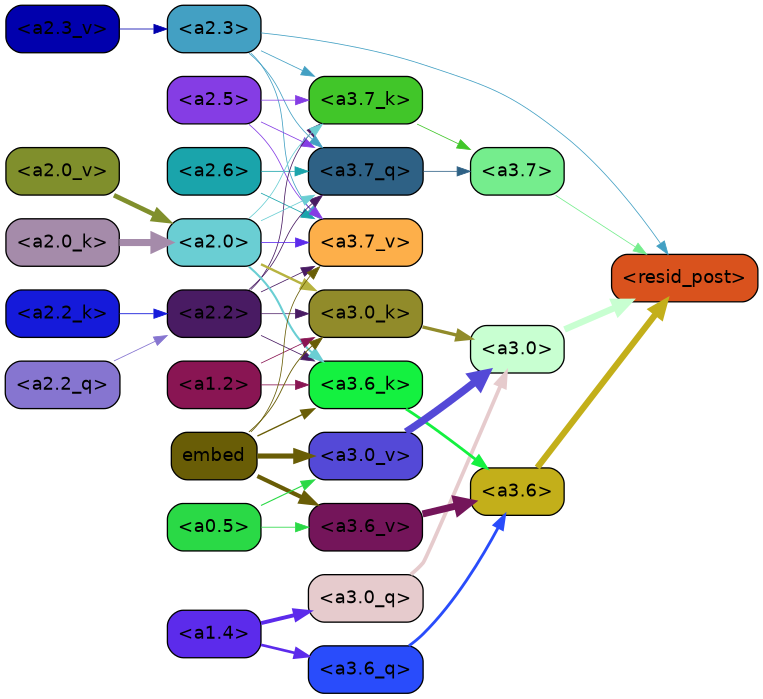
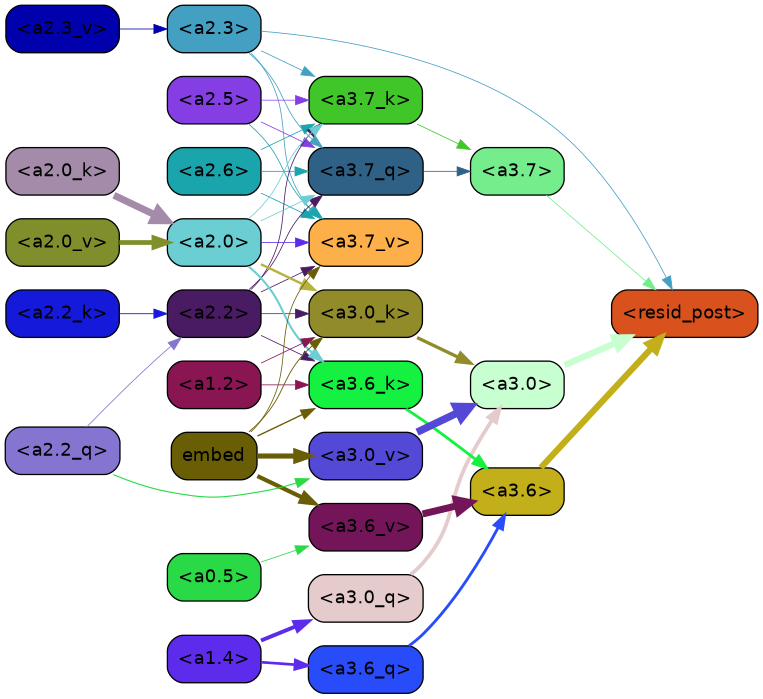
edge "<a2.6>" -> "<a3.7_k>": added
edge "<a2.5>" -> "<a3.7_v>": color #853de4 -> #1aa4ab
edge "<a0.5>" -> "<a3.0_v>": now "<a2.2_q>" -> "<a3.0_v>"
